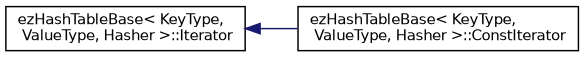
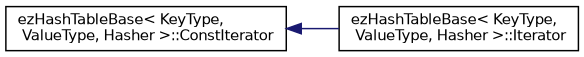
edge "ezHashTableBase< KeyType, ValueType, Hasher >::ConstIterator" -> "ezHashTableBase< KeyType, ValueType, Hasher >::Iterator": reversed
